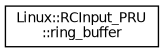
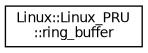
node "Linux::RCInput_PRU ::ring_buffer": label "Linux::RCInput_PRU ::ring_buffer" -> "Linux::Linux_PRU ::ring_buffer"
